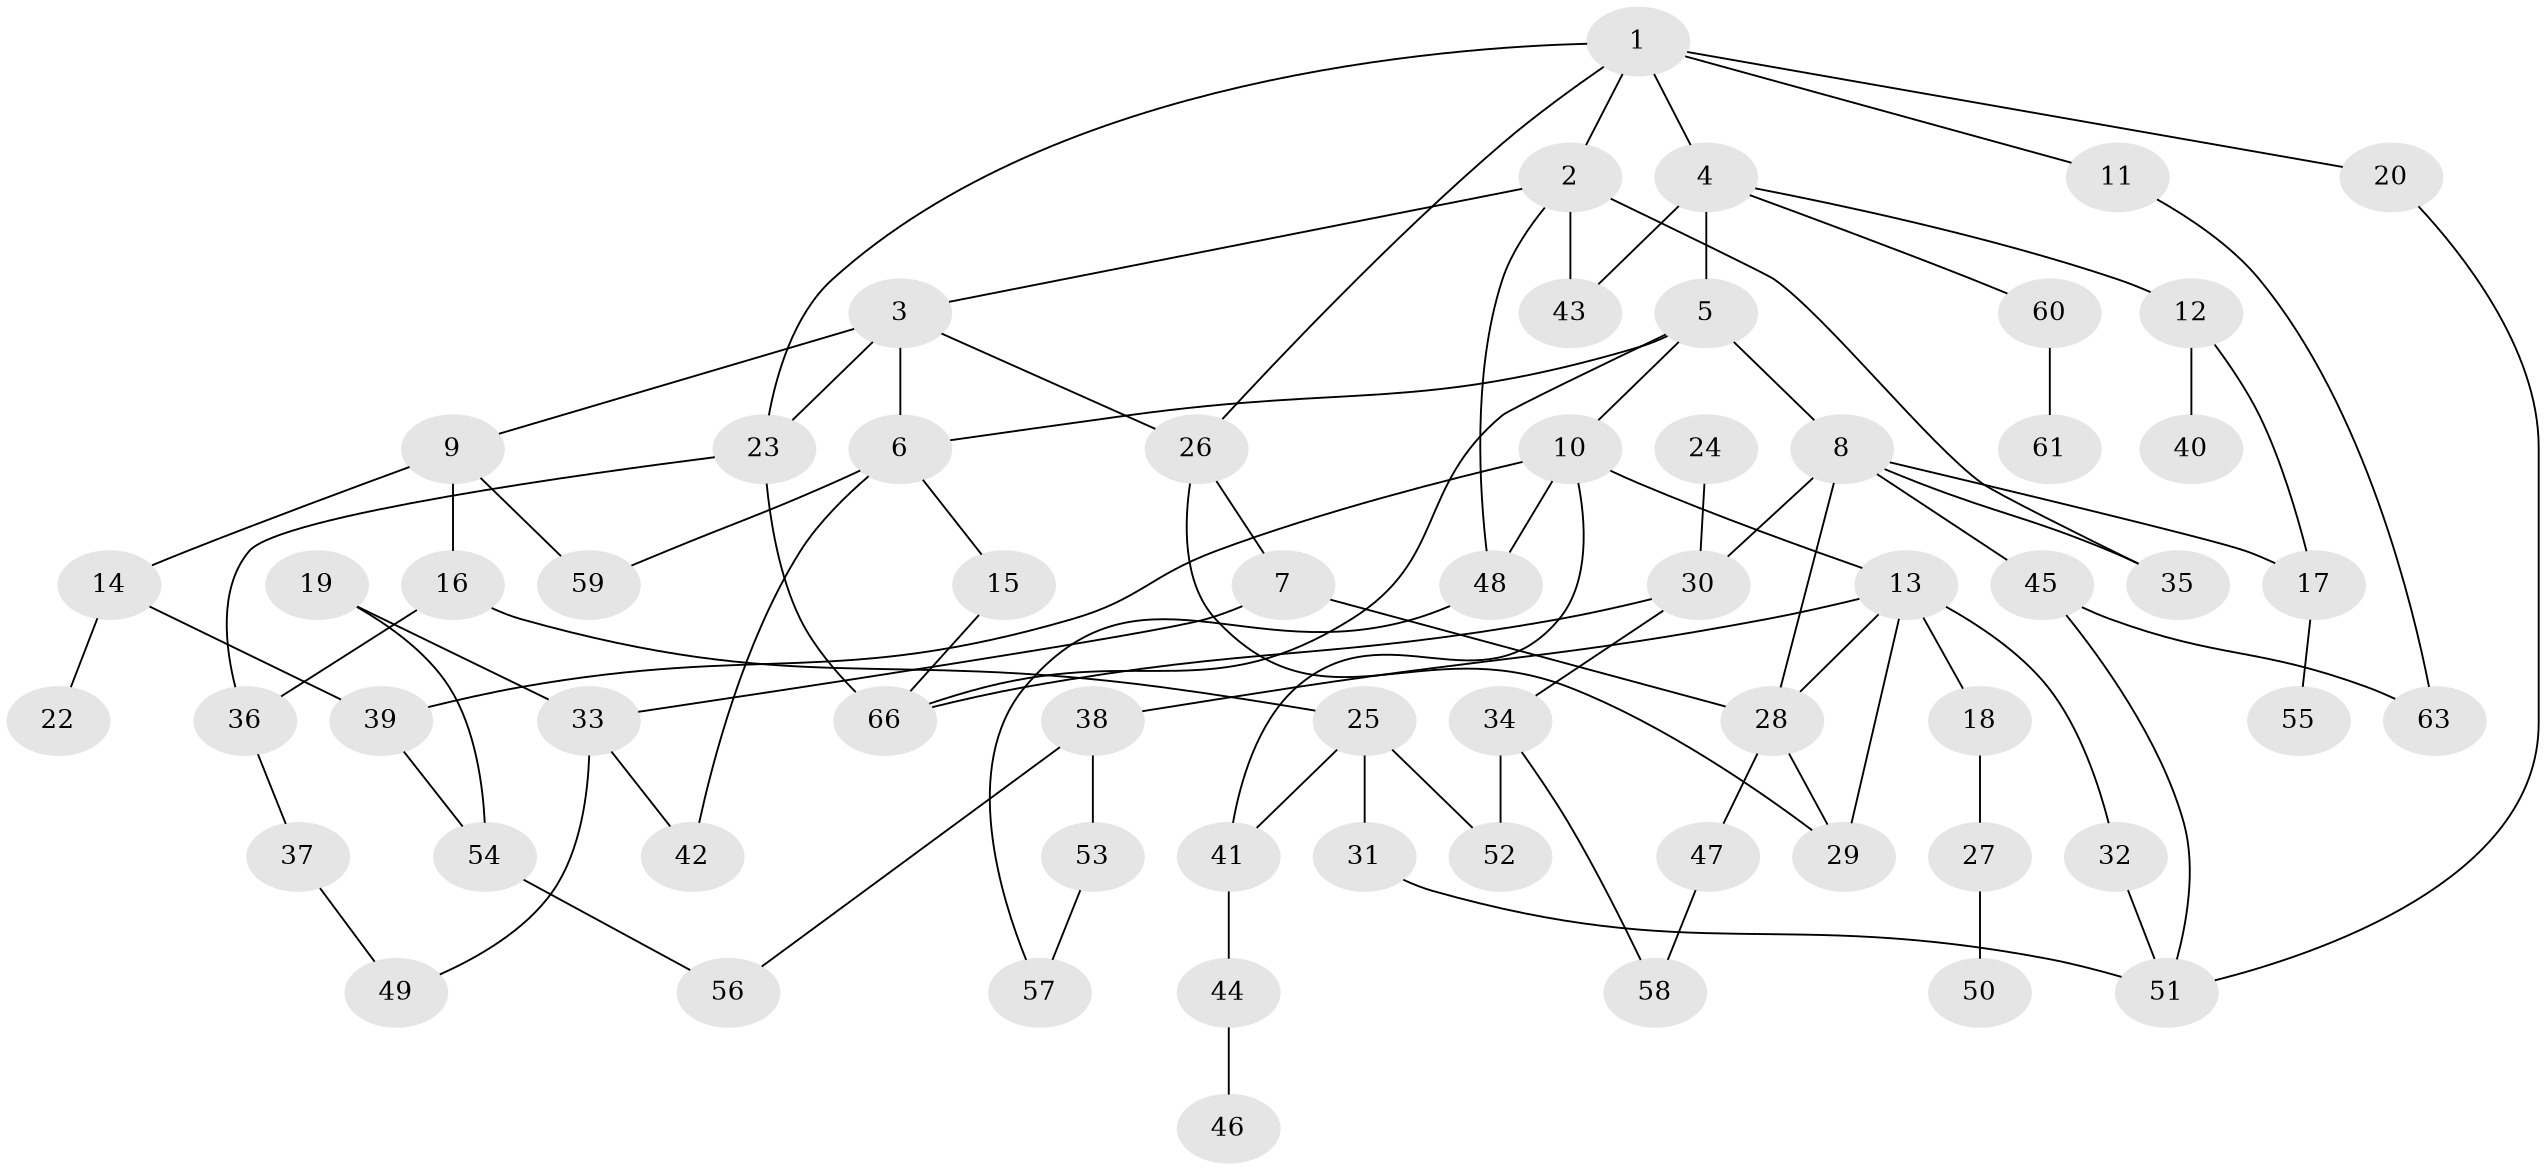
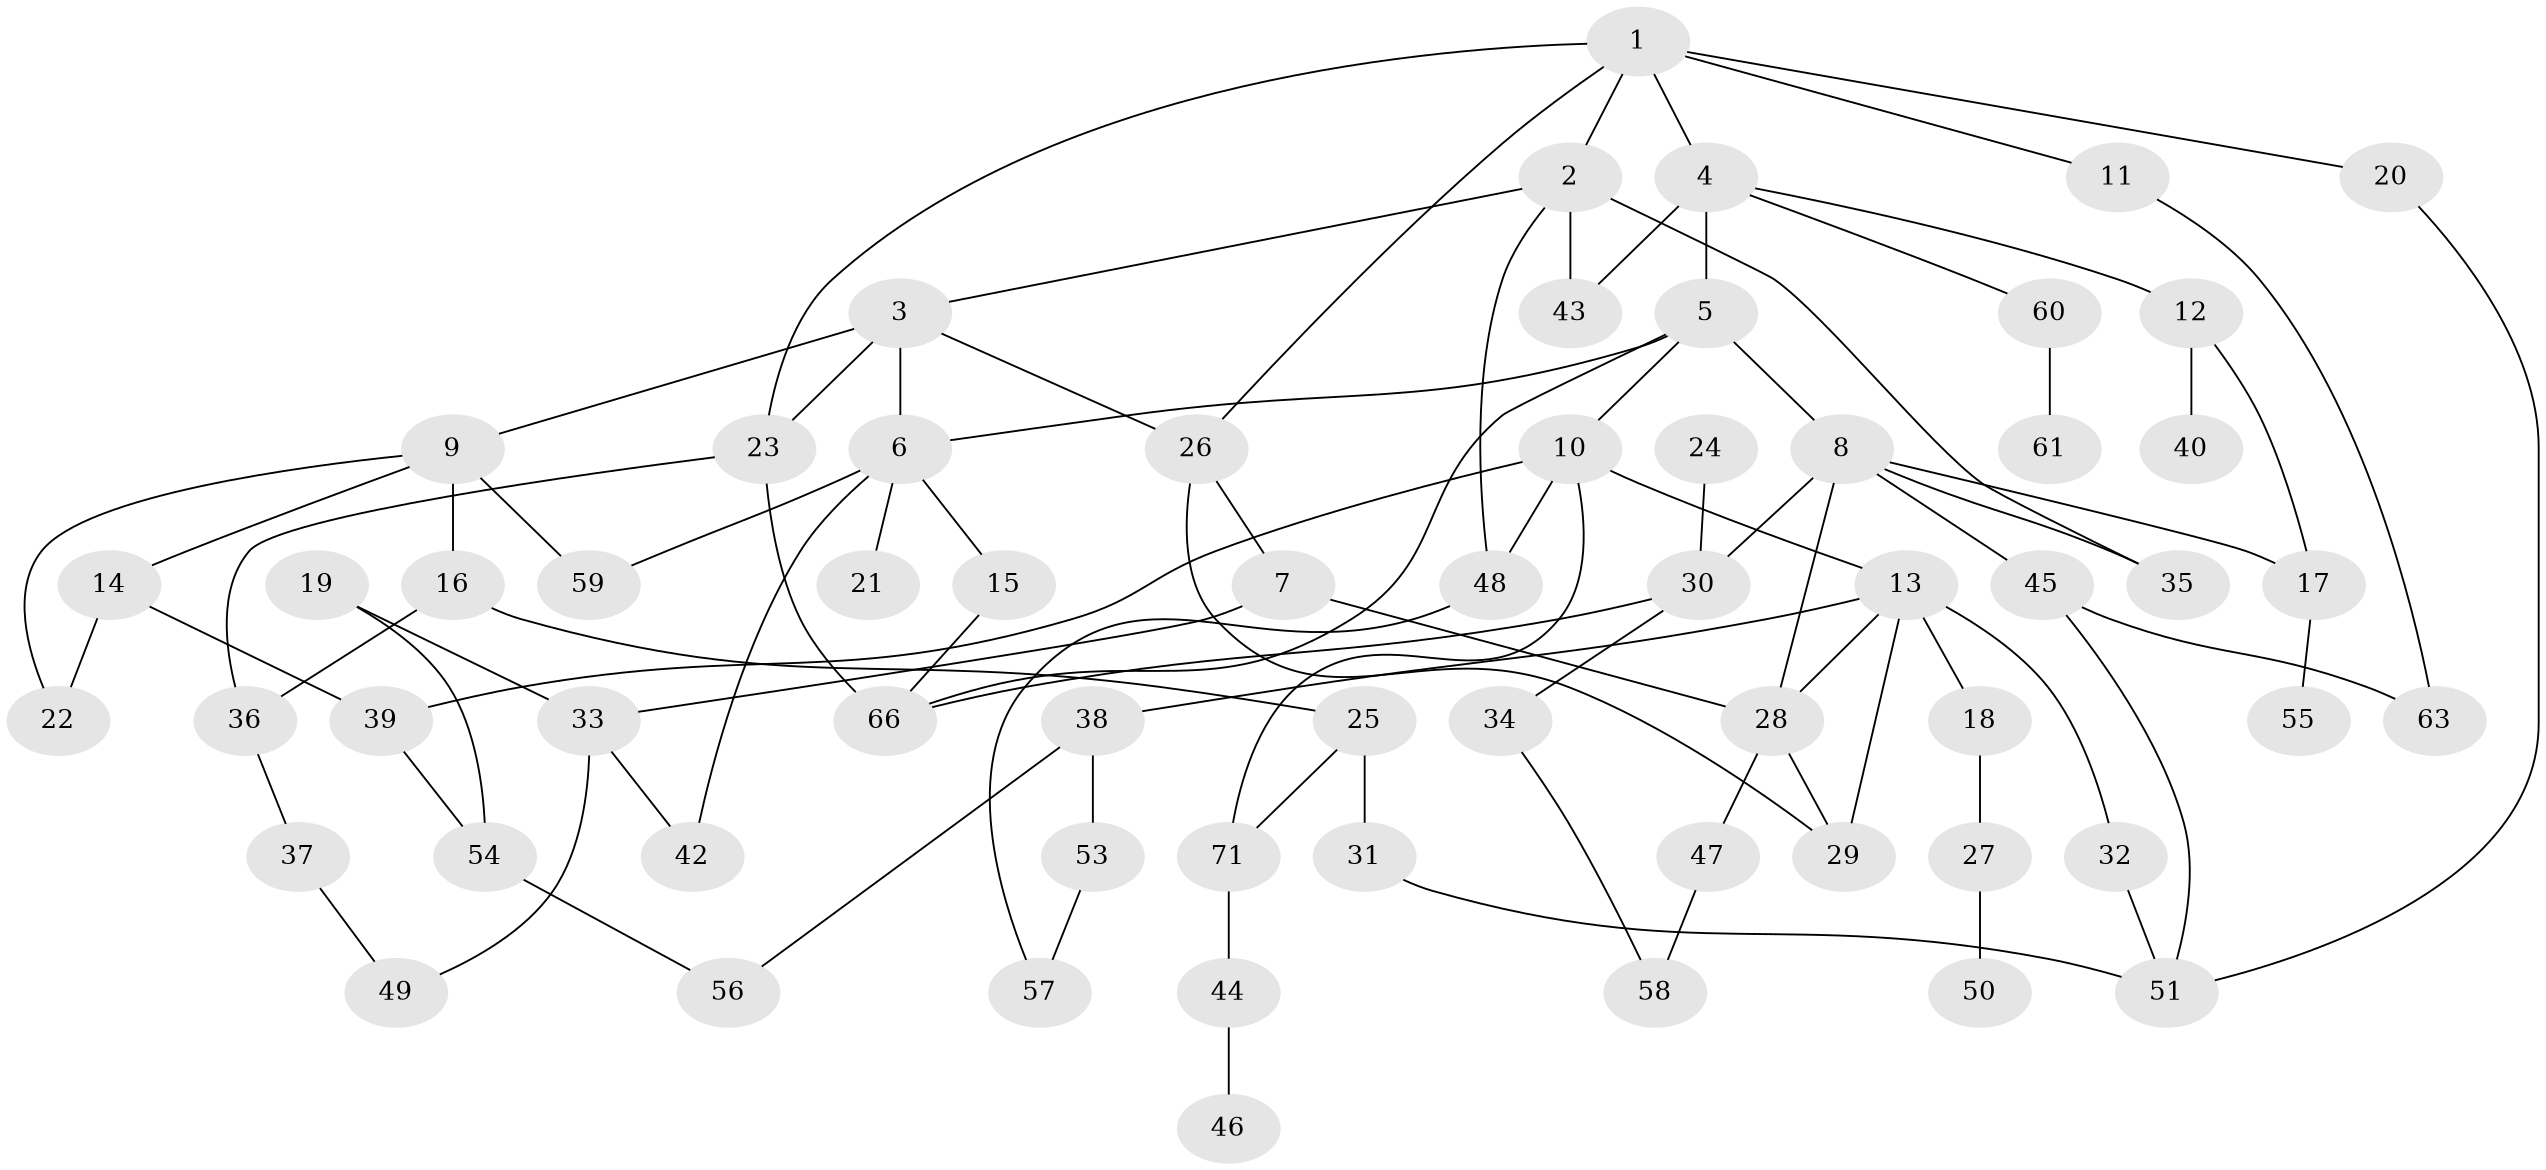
edge "9" -- "22": added
node "21": added
node "41": label "41" -> "71"
node "52": removed
